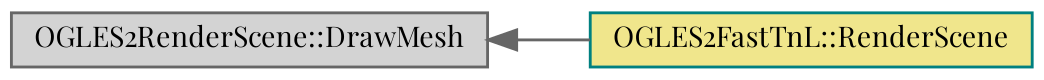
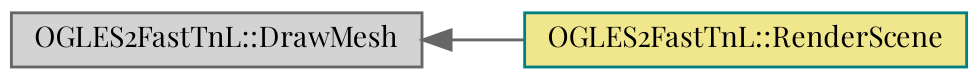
node "OGLES2RenderScene::DrawMesh": label "OGLES2RenderScene::DrawMesh" -> "OGLES2FastTnL::DrawMesh"
